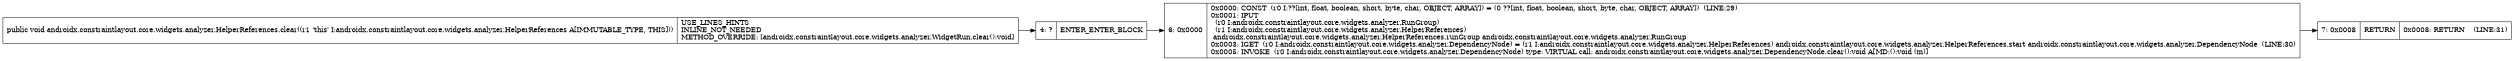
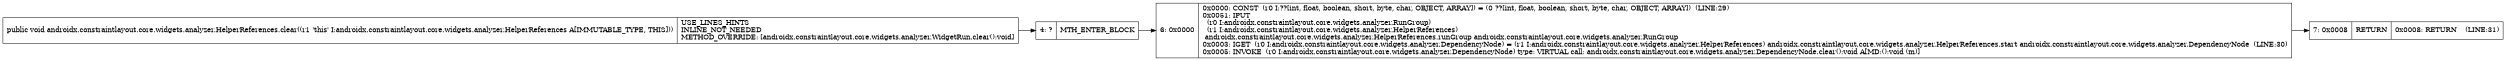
node "6: 0x0000": text "0x0001: IPUT" -> "0x0051: IPUT"
node "4: ?": text "ENTER_ENTER_BLOCK" -> "MTH_ENTER_BLOCK"
